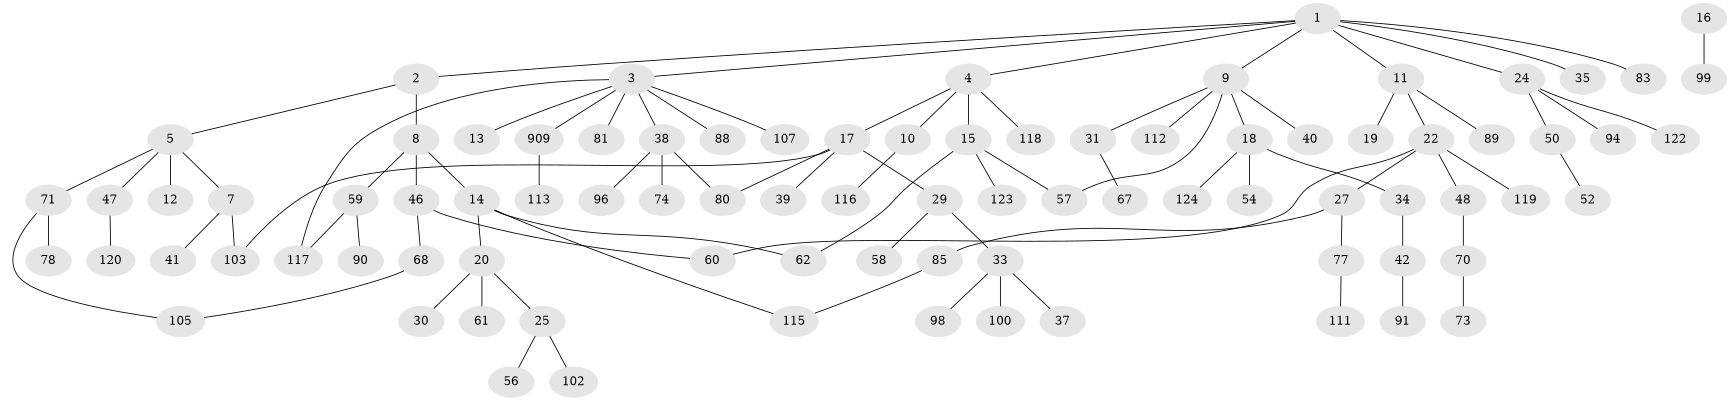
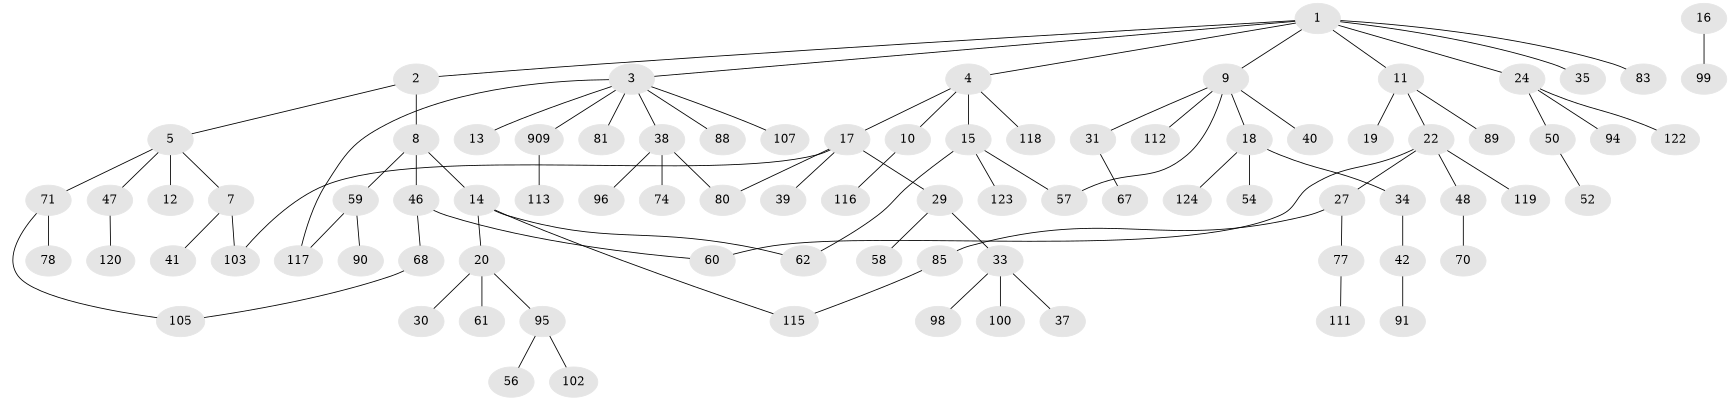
node "25": label "25" -> "95"
node "73": removed
